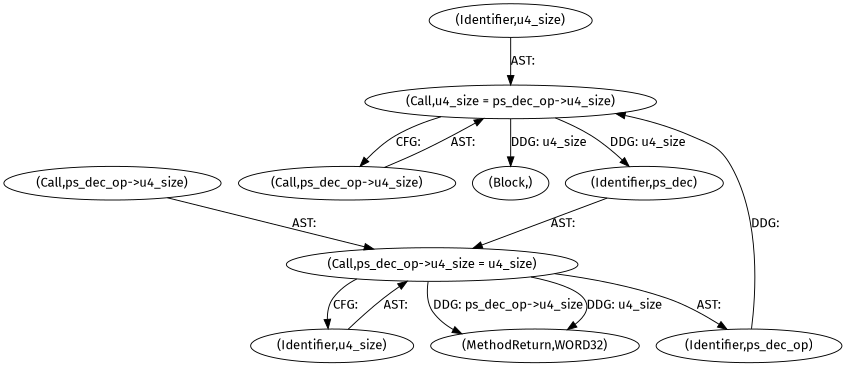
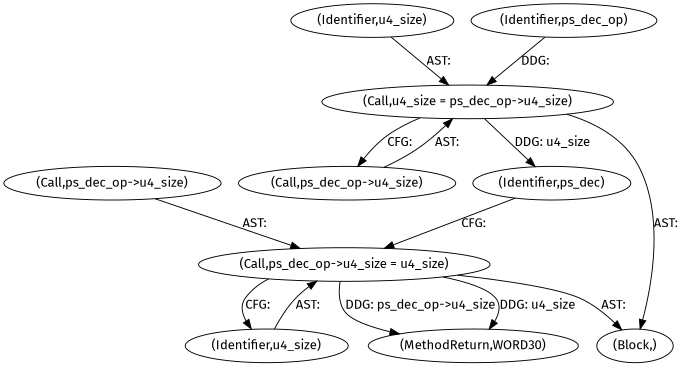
edge "(Call,u4_size = ps_dec_op->u4_size)" -> "(Block,)": label "DDG: u4_size" -> "AST: "
edge "(Identifier,ps_dec)" -> "(Call,ps_dec_op->u4_size = u4_size)": label "AST: " -> "CFG: "
edge "(Call,ps_dec_op->u4_size = u4_size)" -> "(Identifier,ps_dec_op)": now "(Call,ps_dec_op->u4_size = u4_size)" -> "(Block,)"
node "(MethodReturn,WORD32)": label "(MethodReturn,WORD32)" -> "(MethodReturn,WORD30)"
